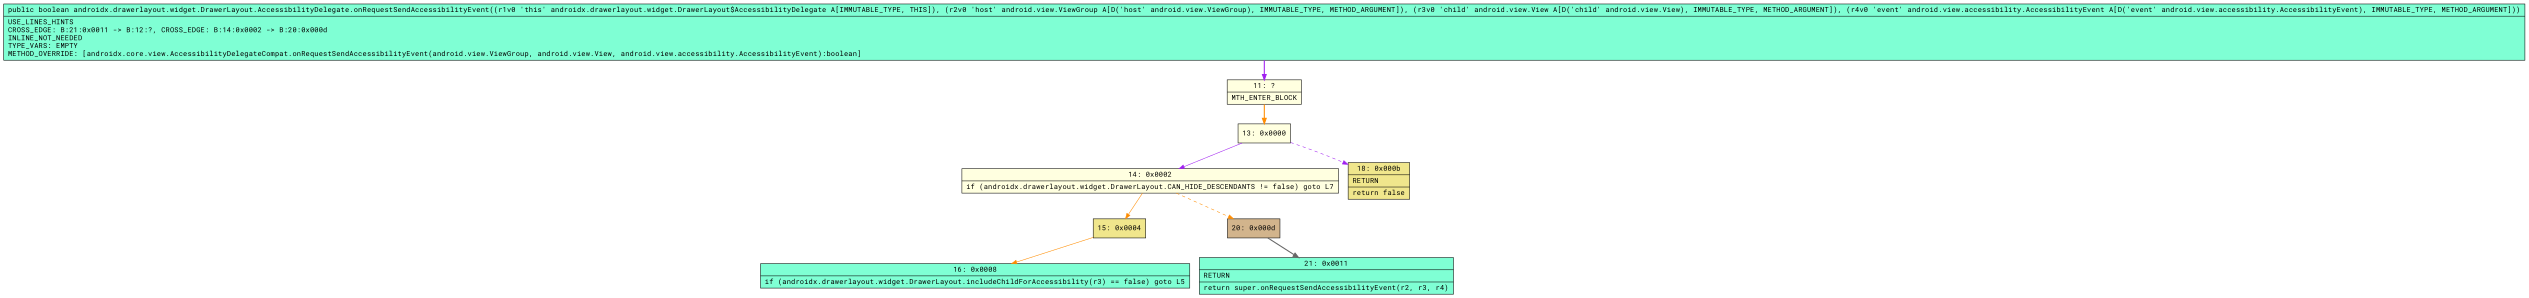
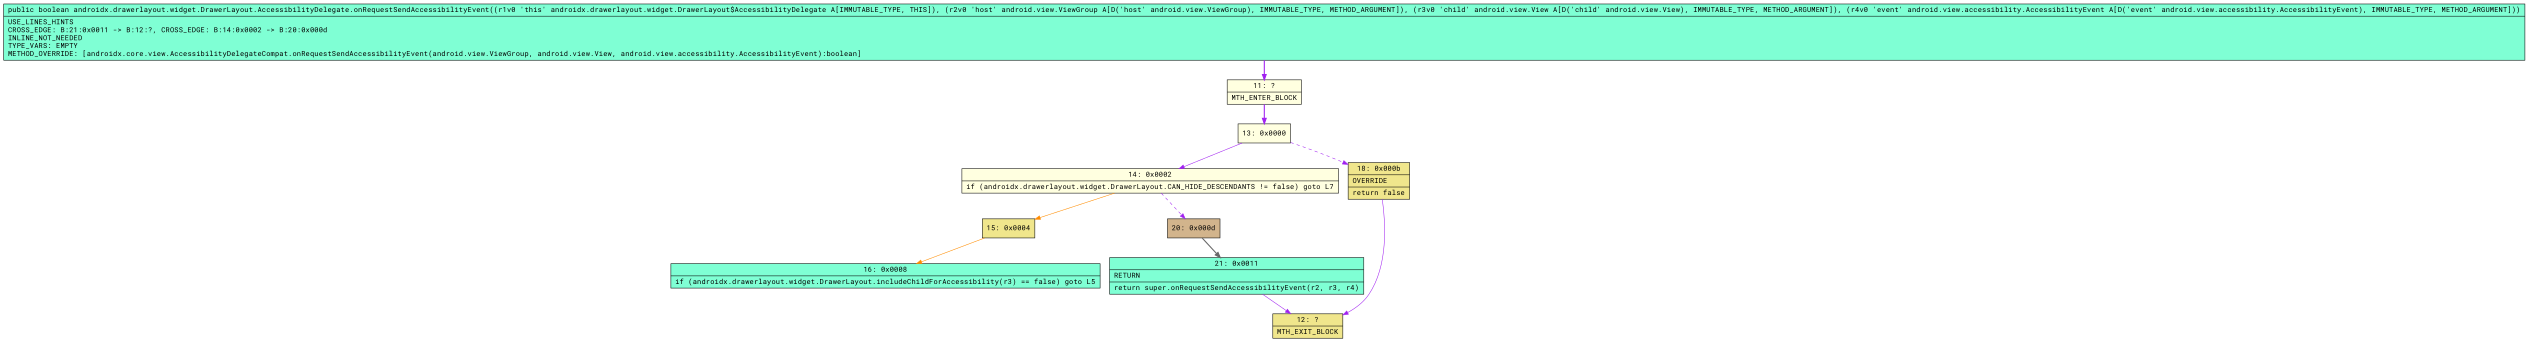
edge "11: ?" -> "13: 0x0000": color darkorange -> purple
node "18: 0x000b": text "RETURN" -> "OVERRIDE"
edge "14: 0x0002" -> "20: 0x000d": color darkorange -> purple
node "12: ?": added
